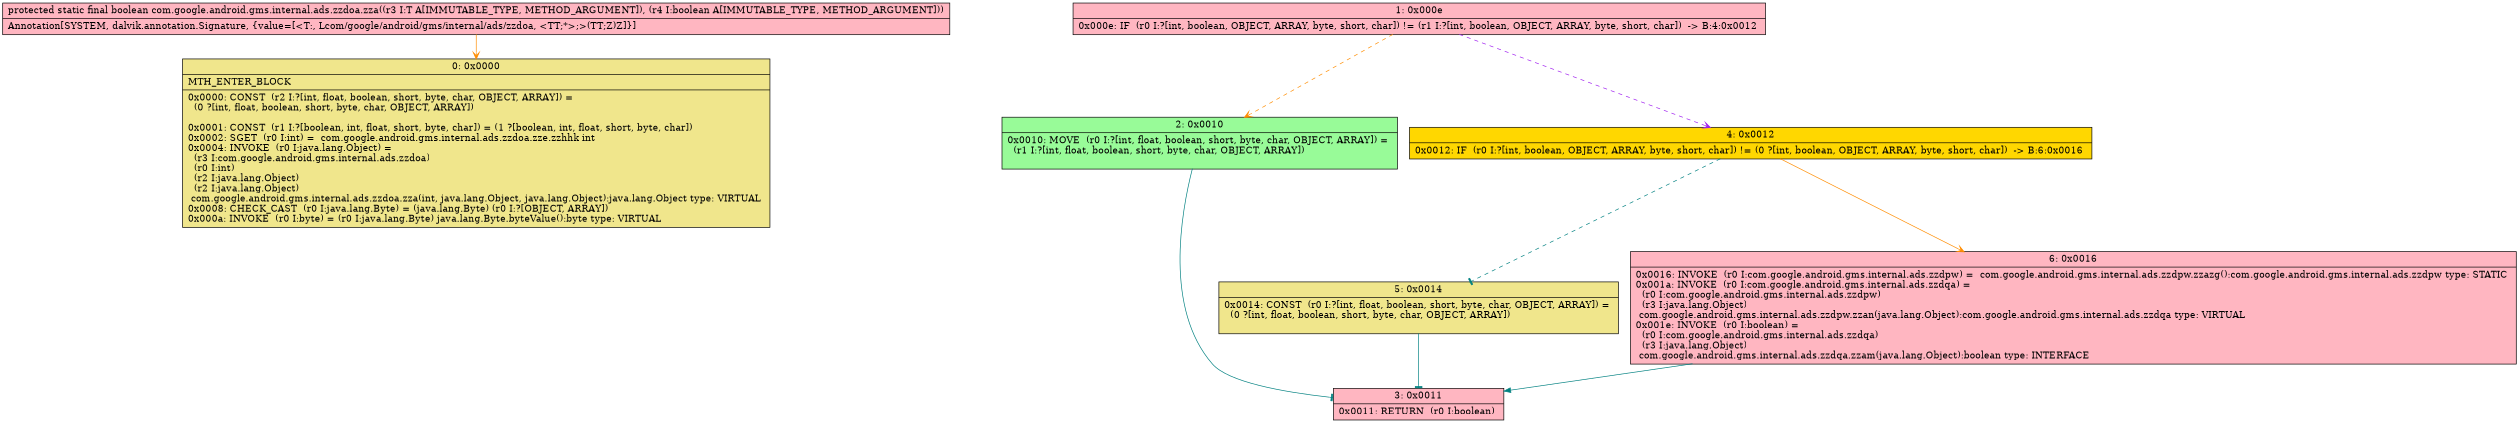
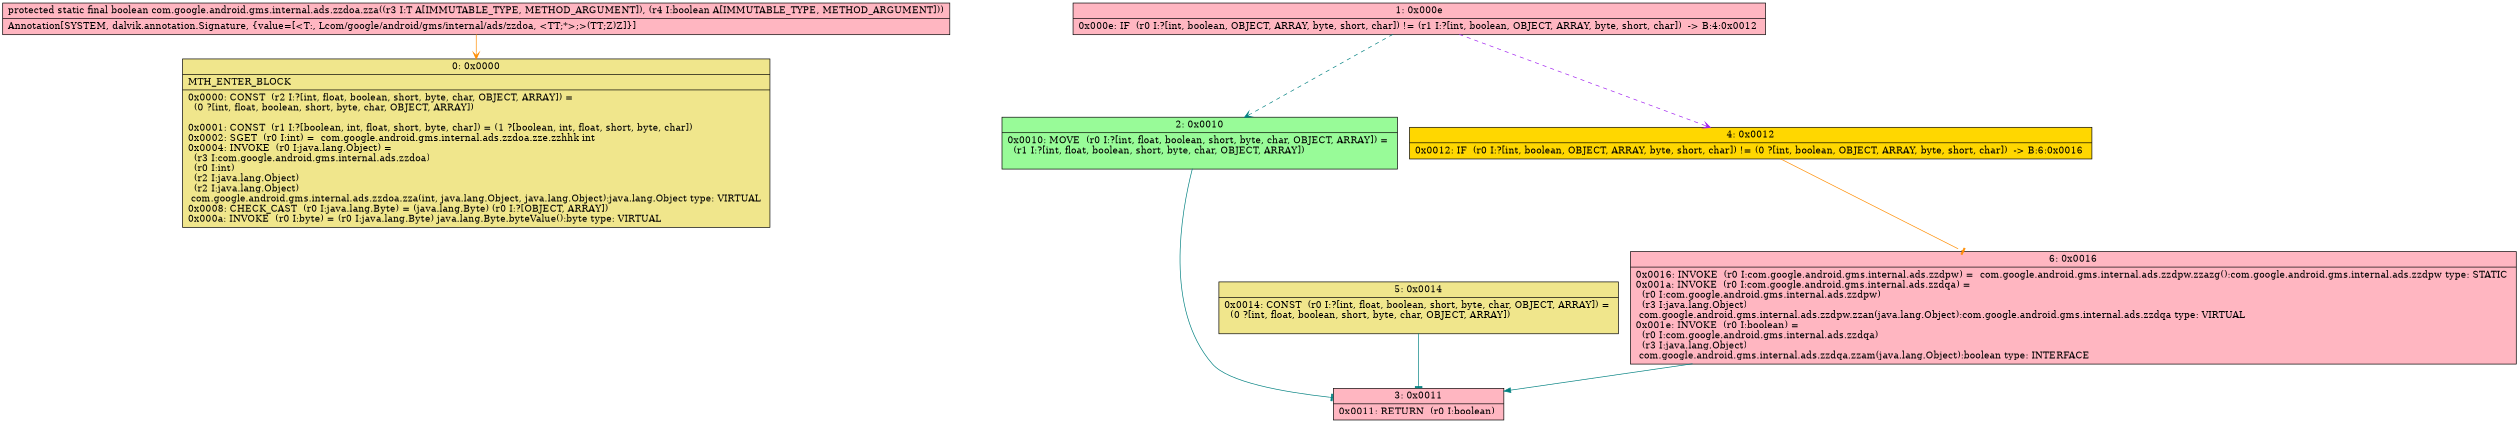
edge "1: 0x000e" -> "2: 0x0010": color darkorange -> teal
edge "4: 0x0012" -> "6: 0x0016": arrowhead vee -> tee
edge "4: 0x0012" -> "5: 0x0014": removed
